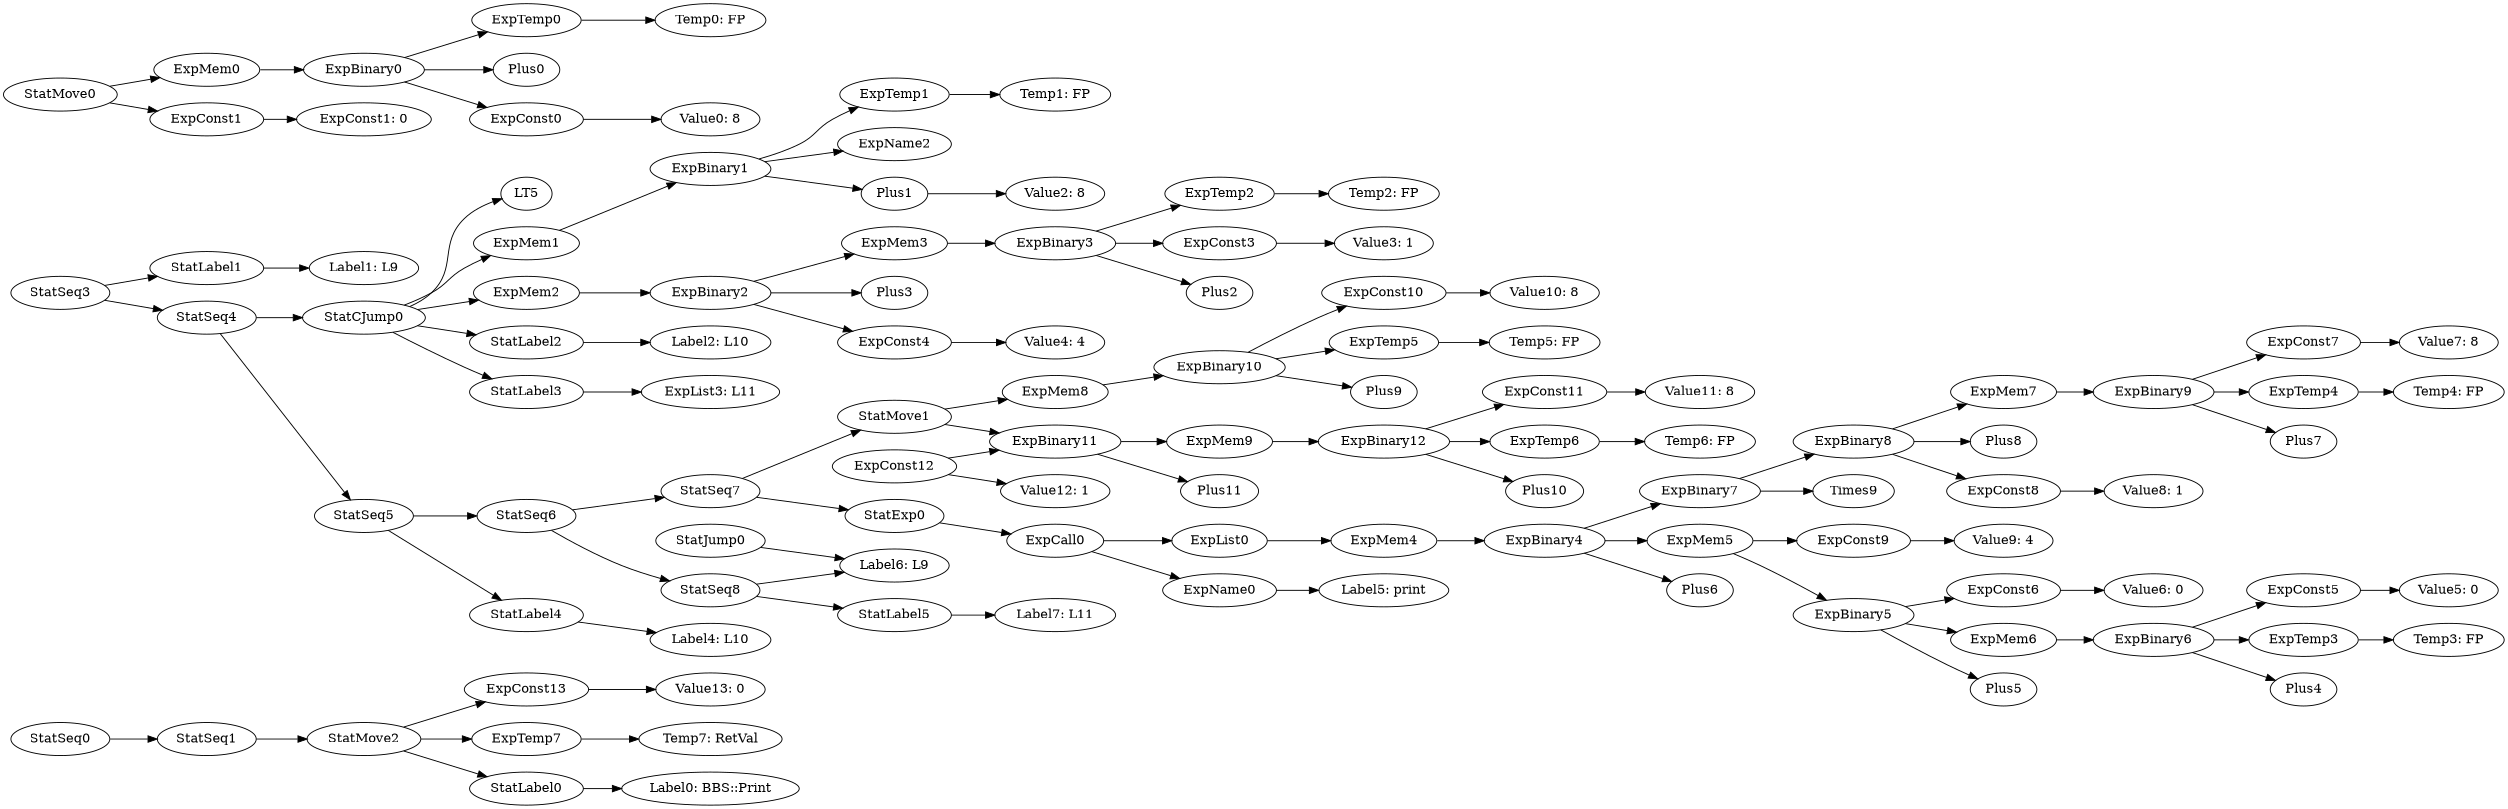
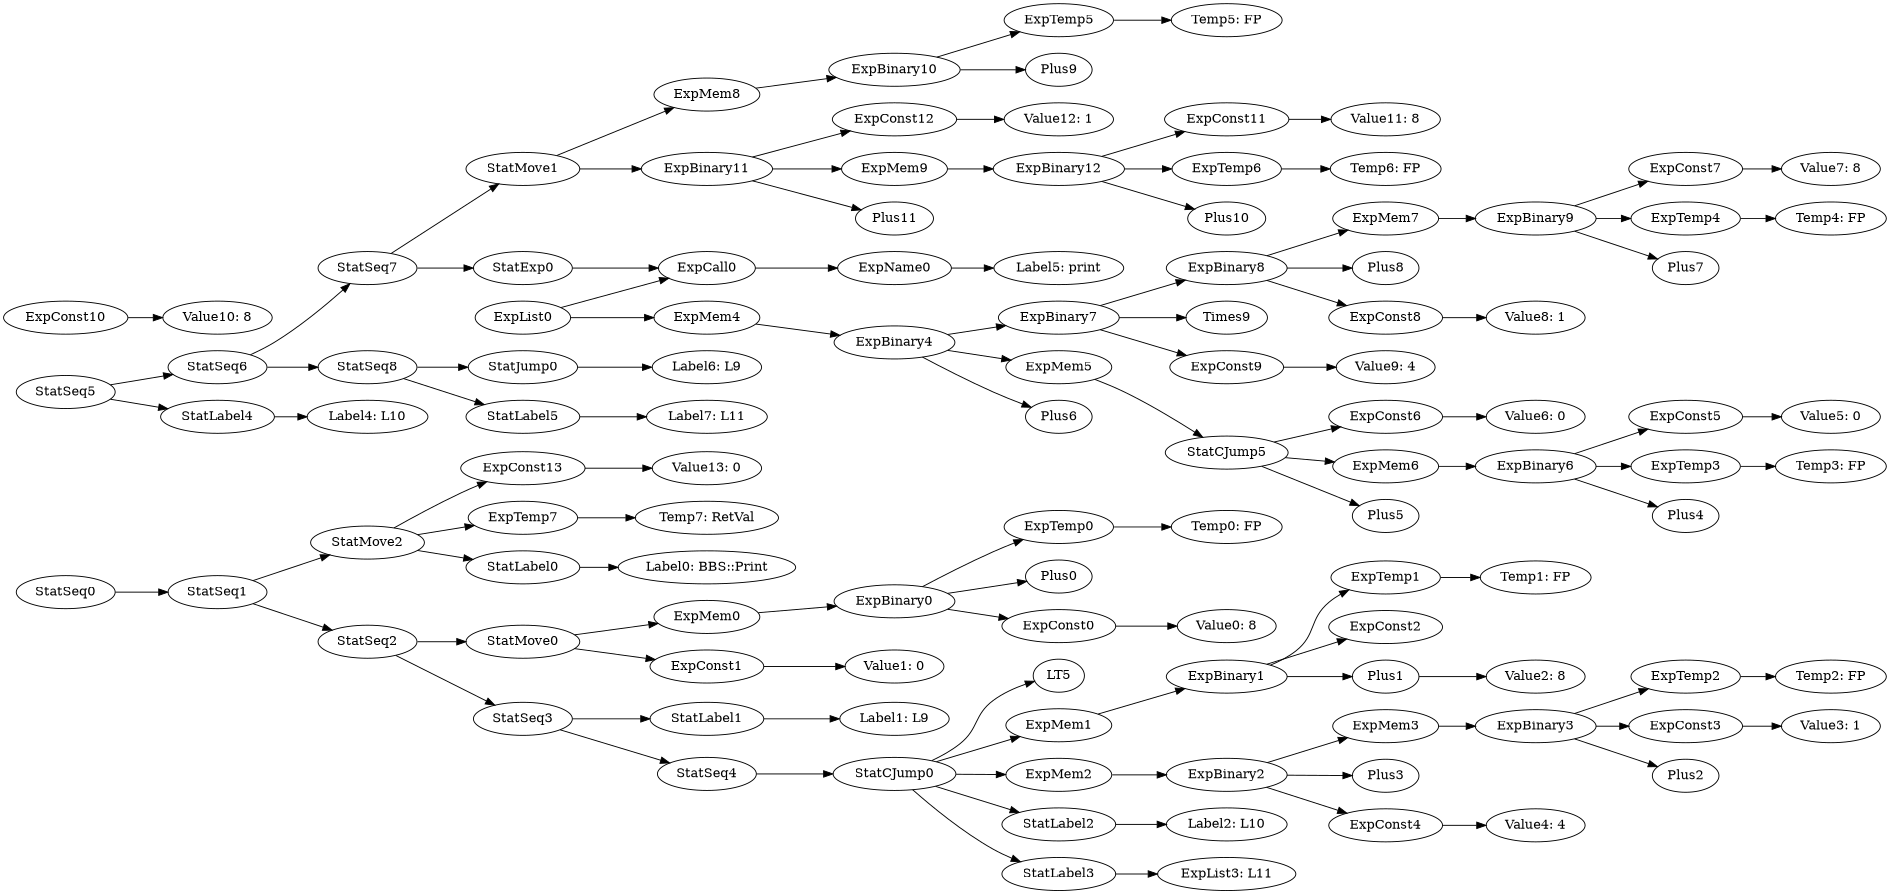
node "ExpConst1: 0": label "ExpConst1: 0" -> "Value1: 0"
node "ExpName2": label "ExpName2" -> "ExpConst2"
edge "ExpBinary10" -> "ExpConst10": removed
edge "StatSeq4" -> "StatSeq5": removed
edge "ExpConst12" -> "ExpBinary11": reversed
edge "ExpCall0" -> "ExpList0": reversed
edge "ExpMem5" -> "ExpConst9": now "ExpBinary7" -> "ExpConst9"
edge "StatSeq8" -> "Label6: L9": now "StatSeq8" -> "StatJump0"
node "ExpBinary5": label "ExpBinary5" -> "StatCJump5"
node "StatSeq2": added
